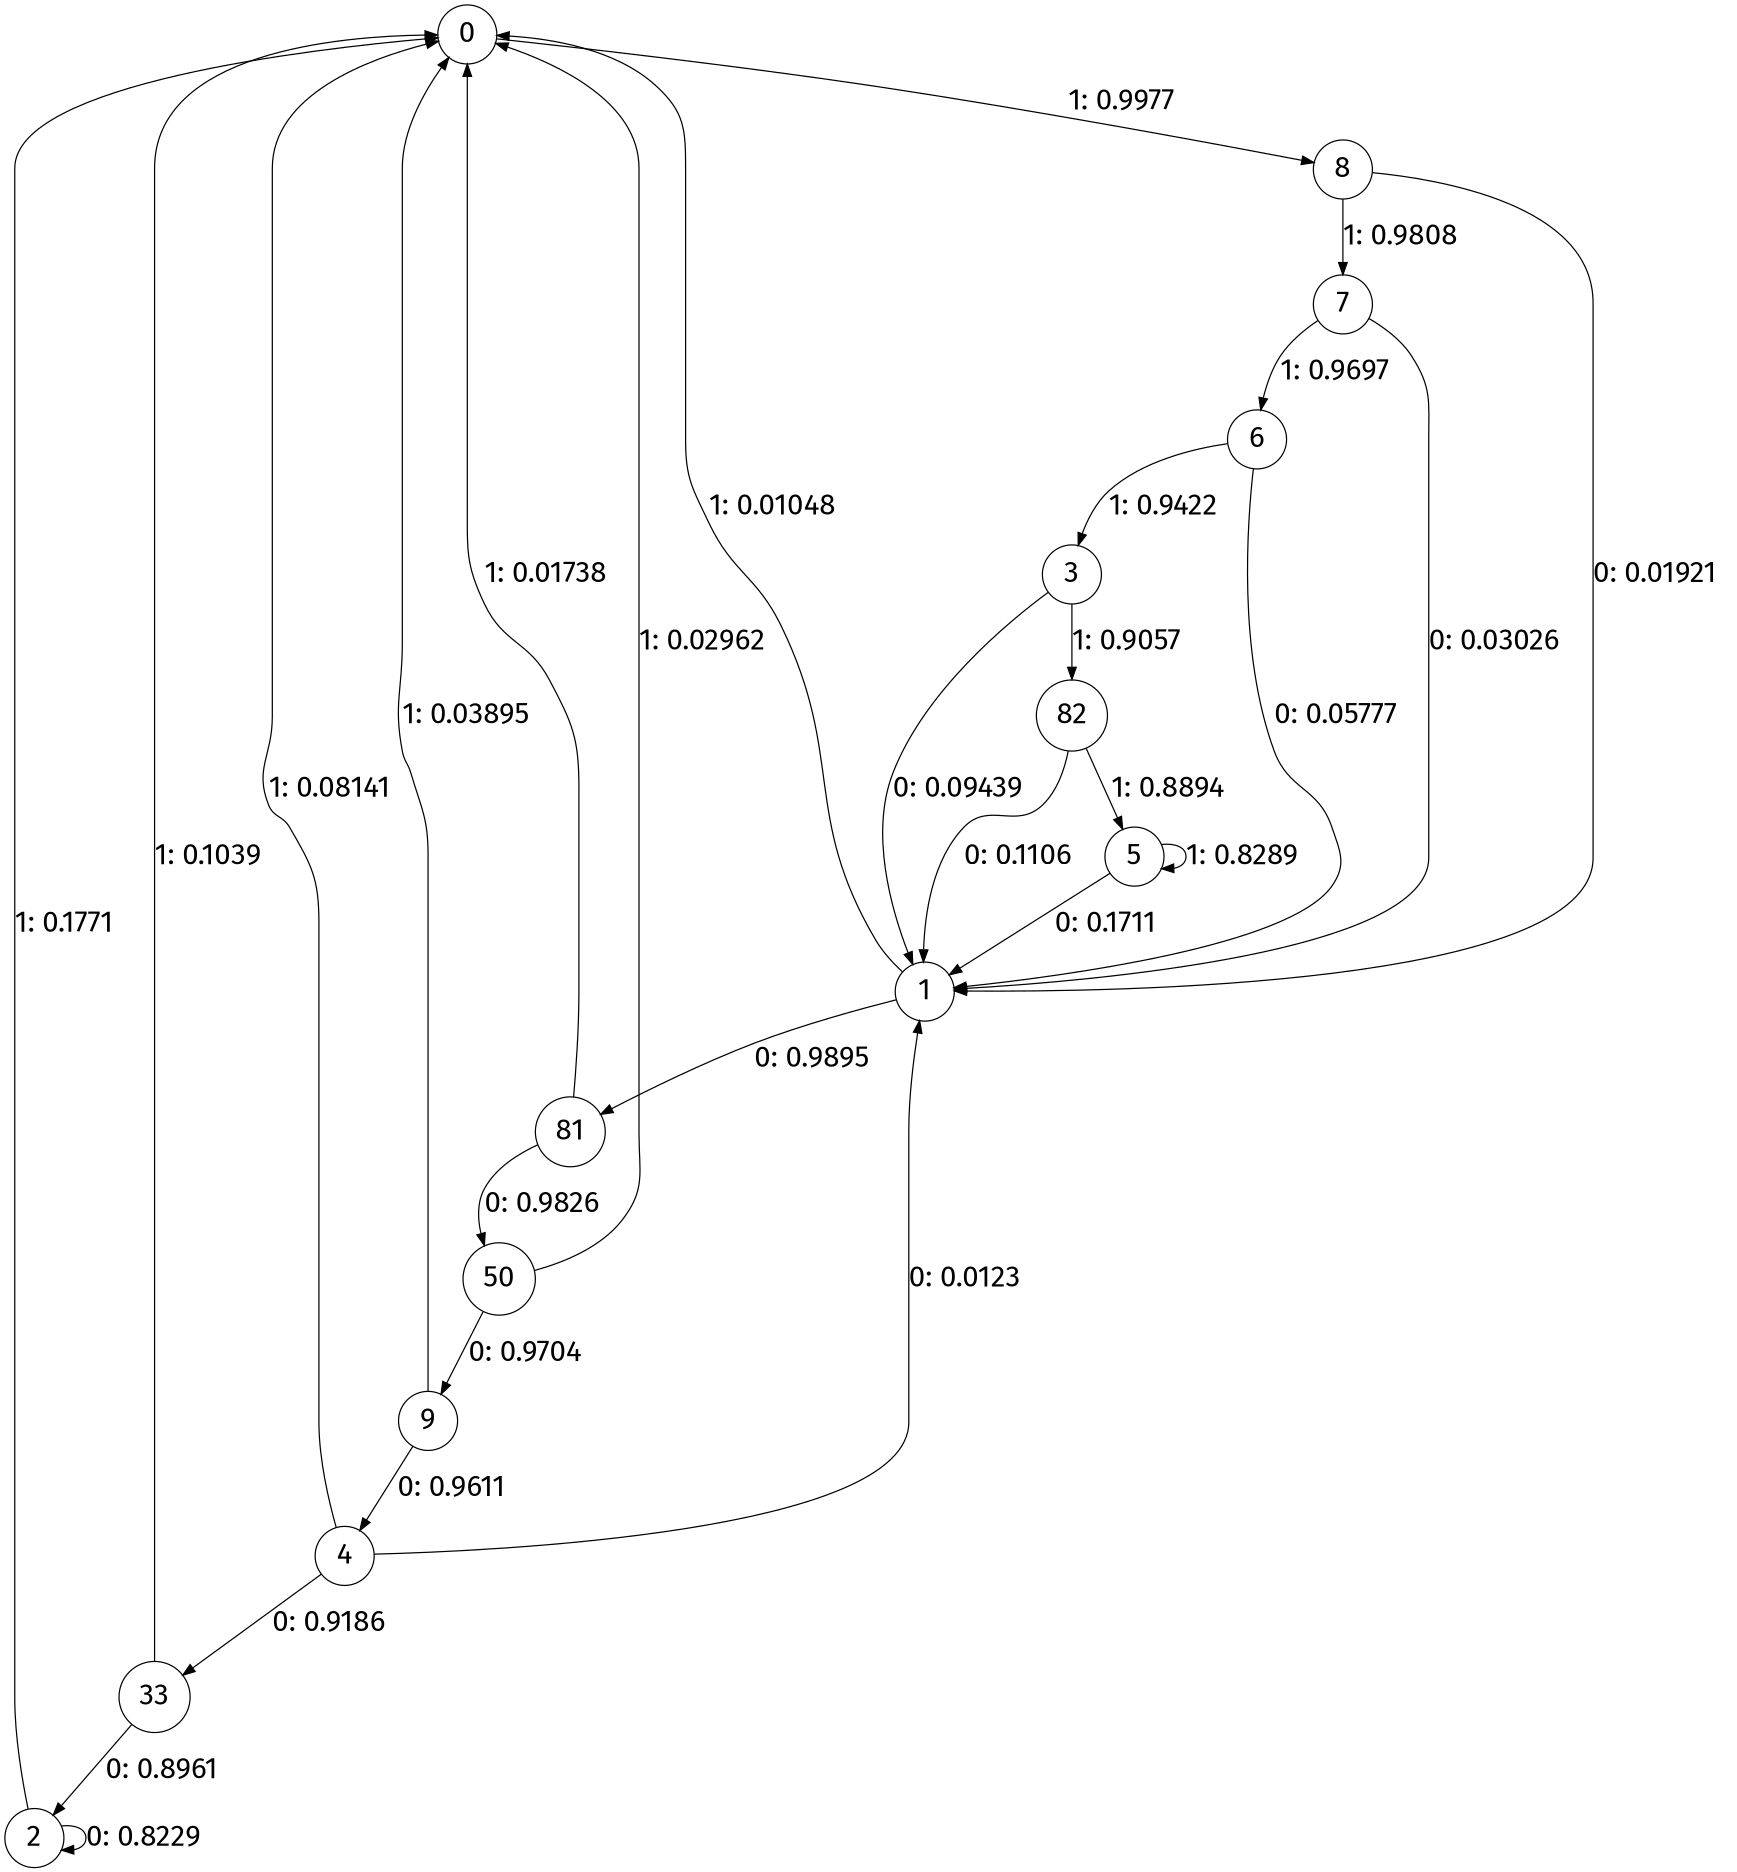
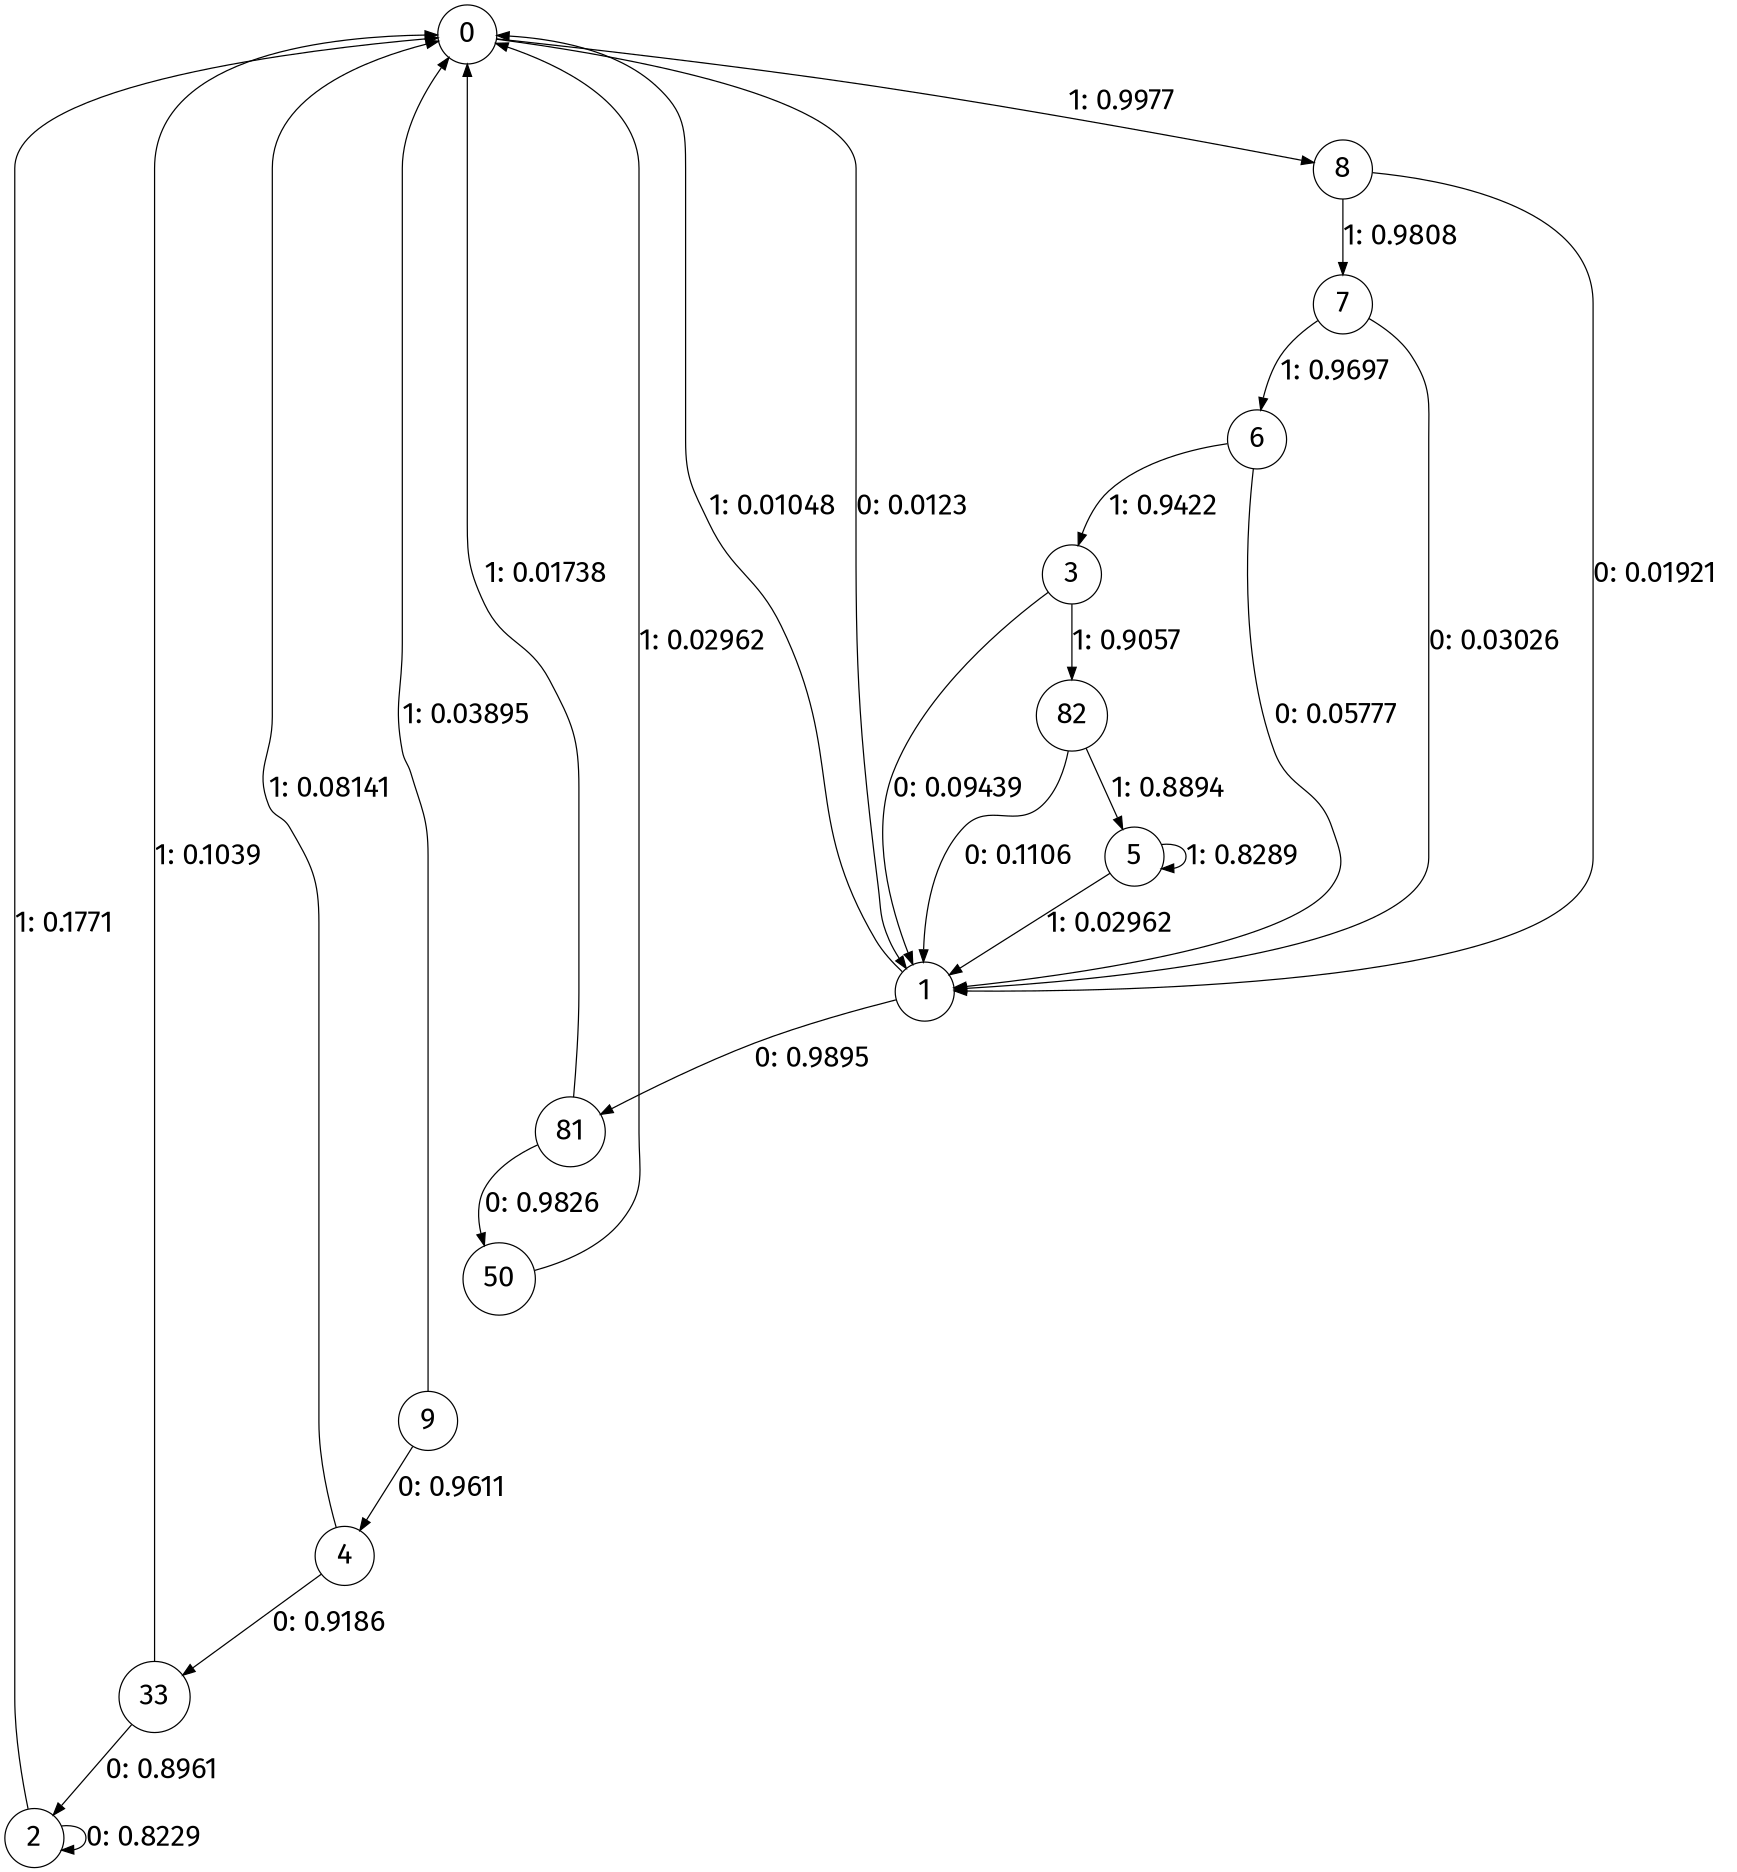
edge "5" -> "1": label "0: 0.1711   " -> "1: 0.02962  "
edge "50" -> "9": removed, label "0: 0.9704"
edge "4" -> "1": now "0" -> "1"
